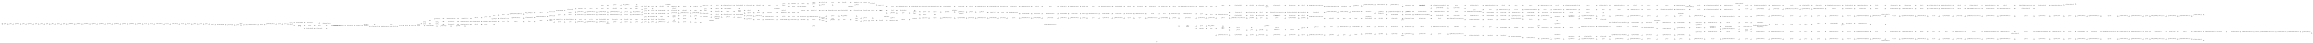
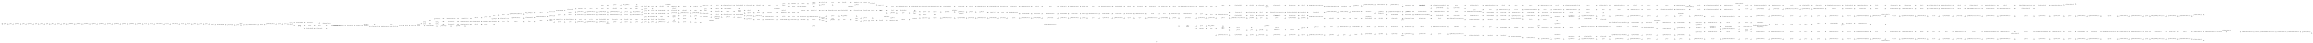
edge "N77745 (rp:7, ep:22)" -> "N77746 (rp:6, ep:21)": now "N77744 (rp:8, ep:23)" -> "N77746 (rp:6, ep:21)"
